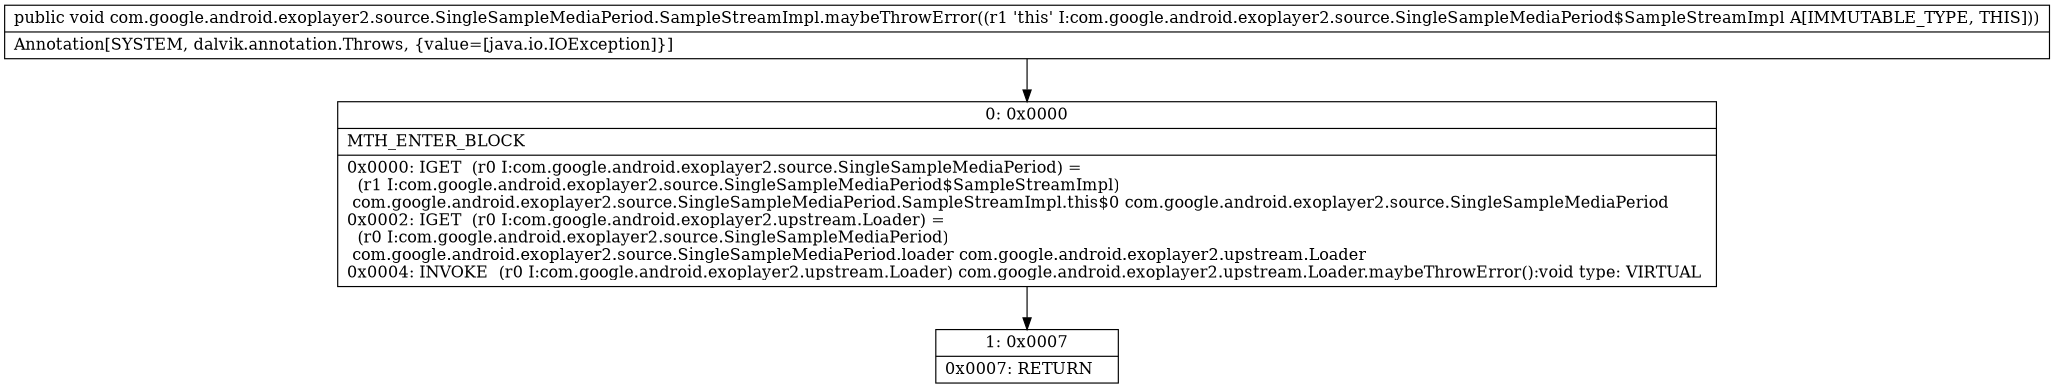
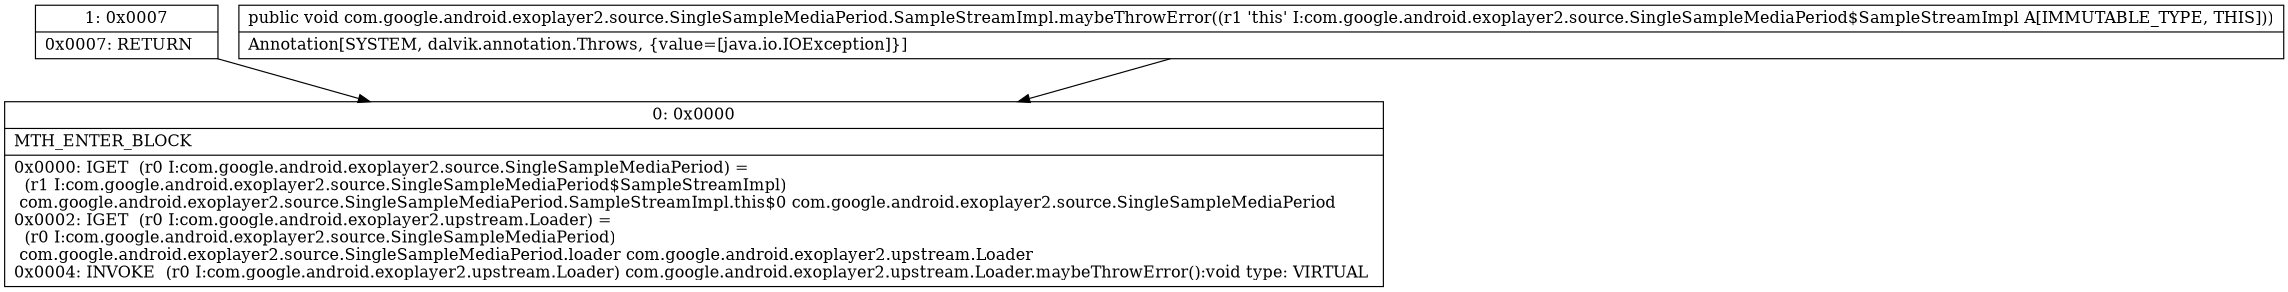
edge "0: 0x0000" -> "1: 0x0007": reversed
